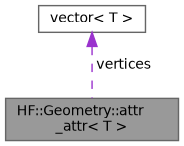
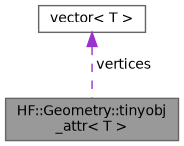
node "HF::Geometry::attr _attr< T >": label "HF::Geometry::attr _attr< T >" -> "HF::Geometry::tinyobj _attr< T >"
